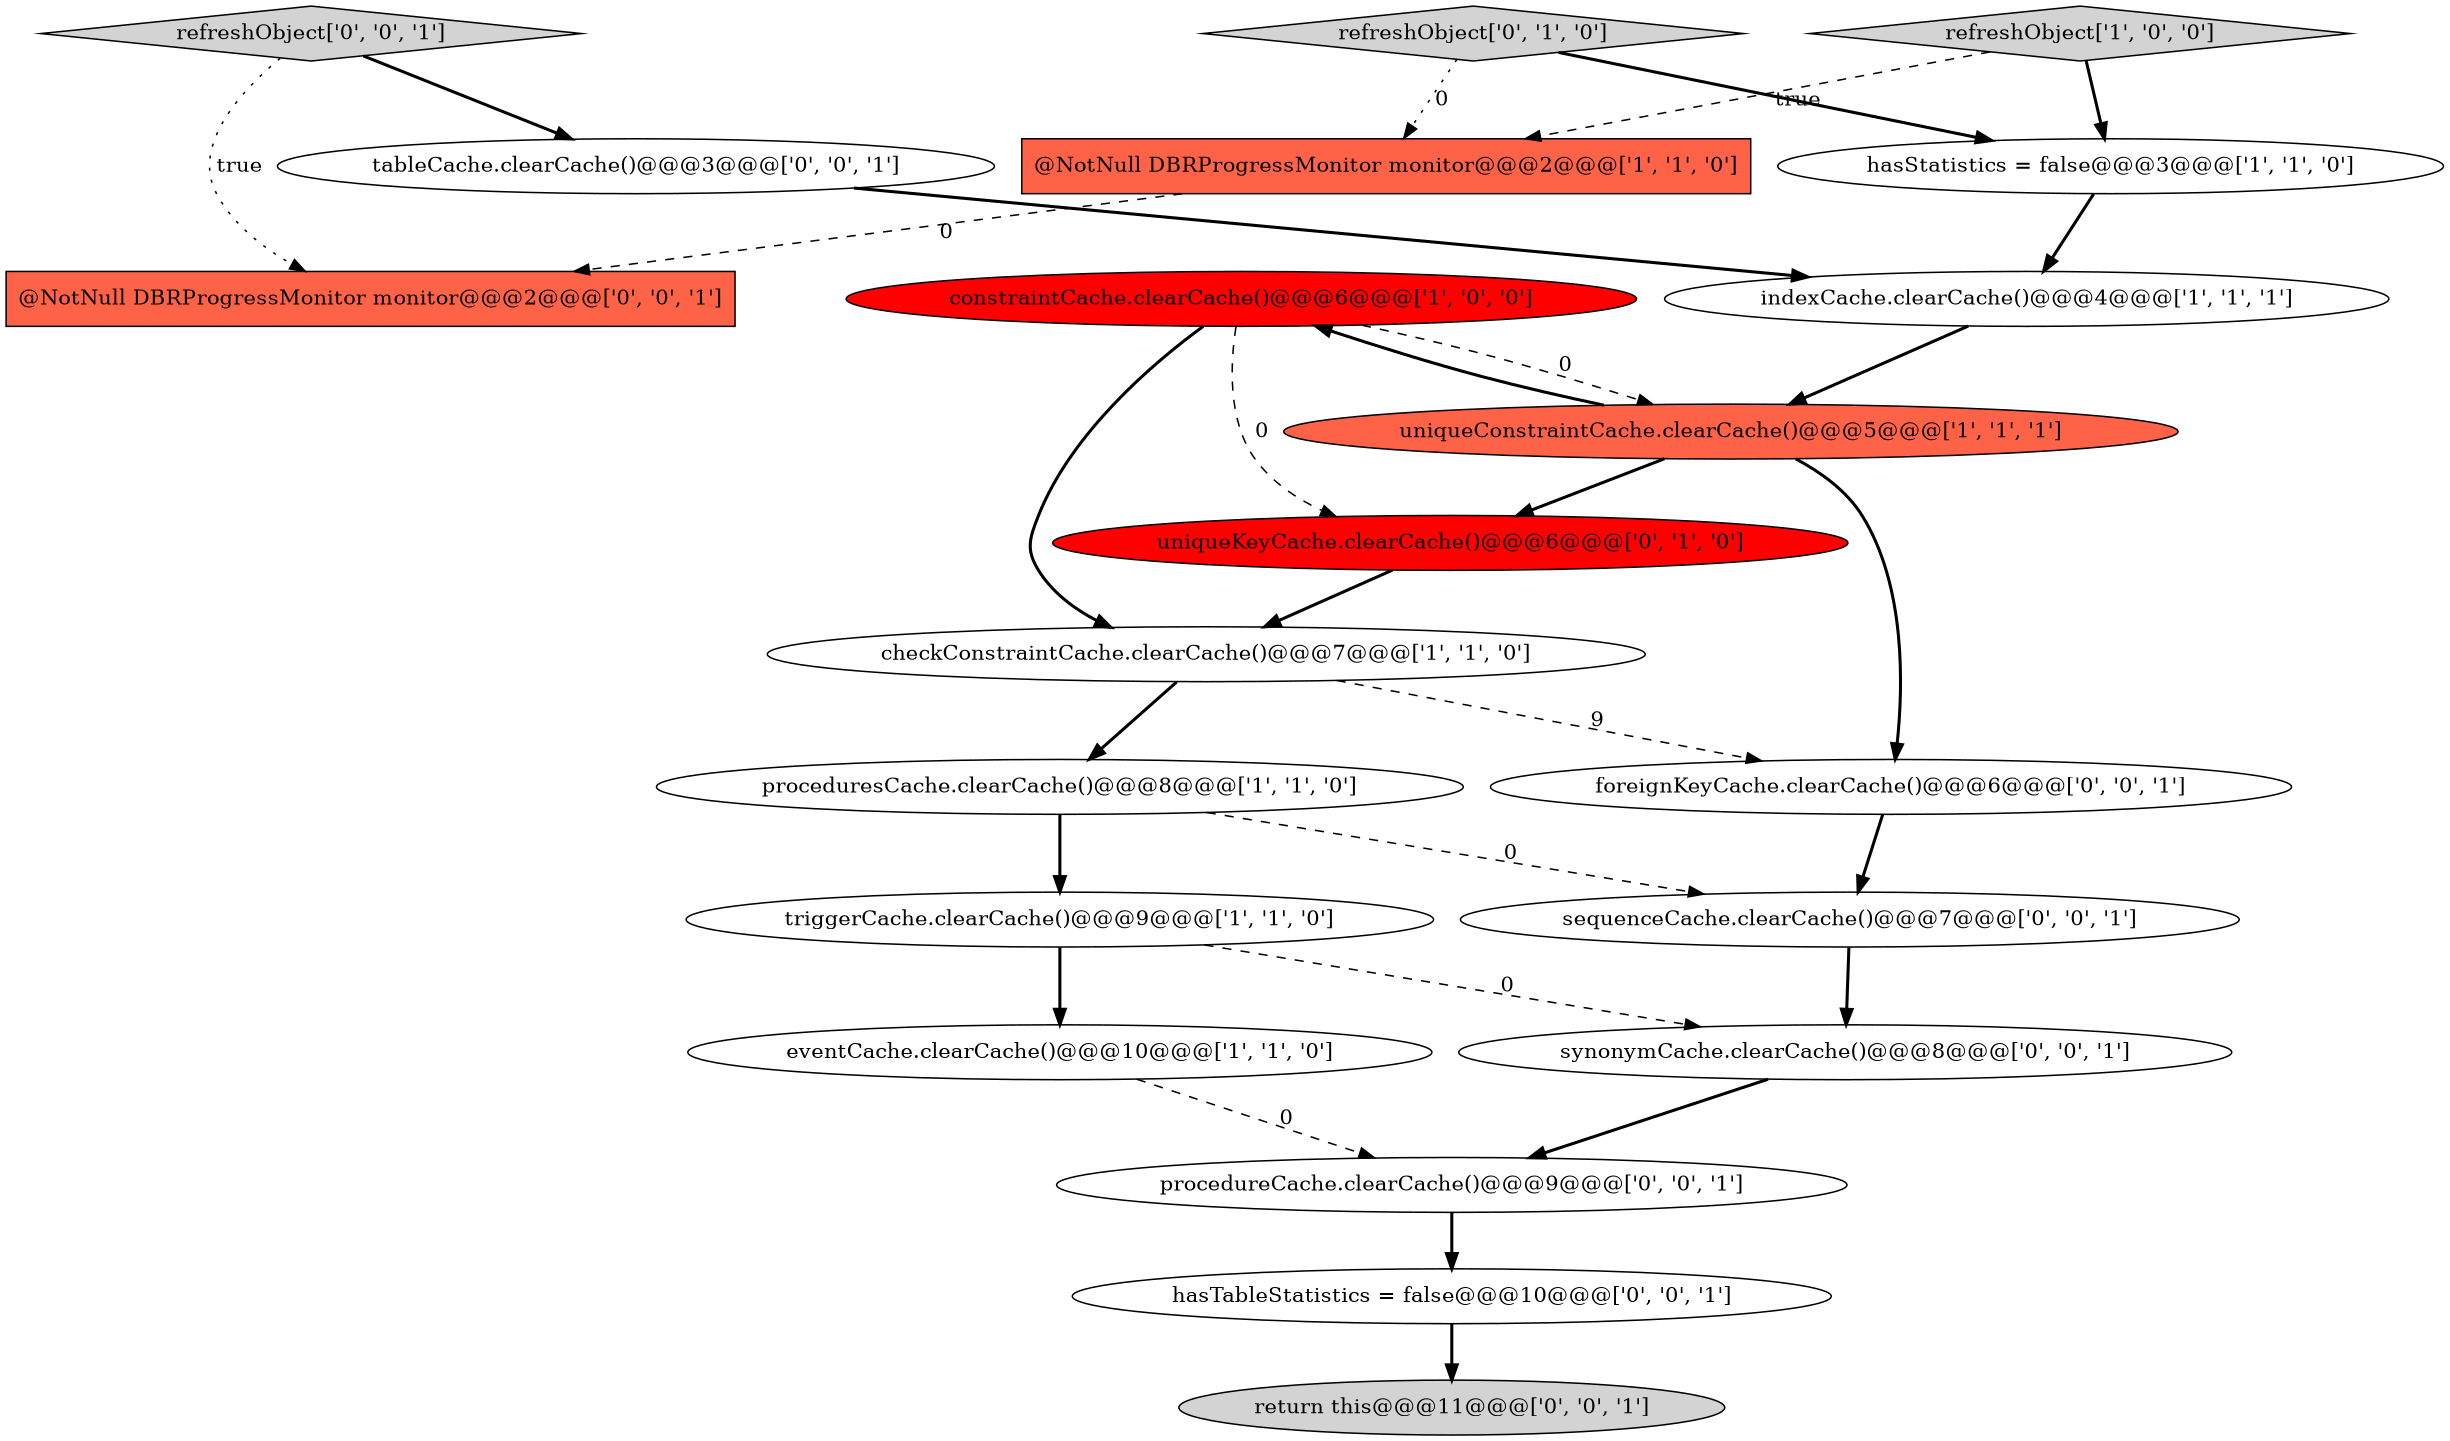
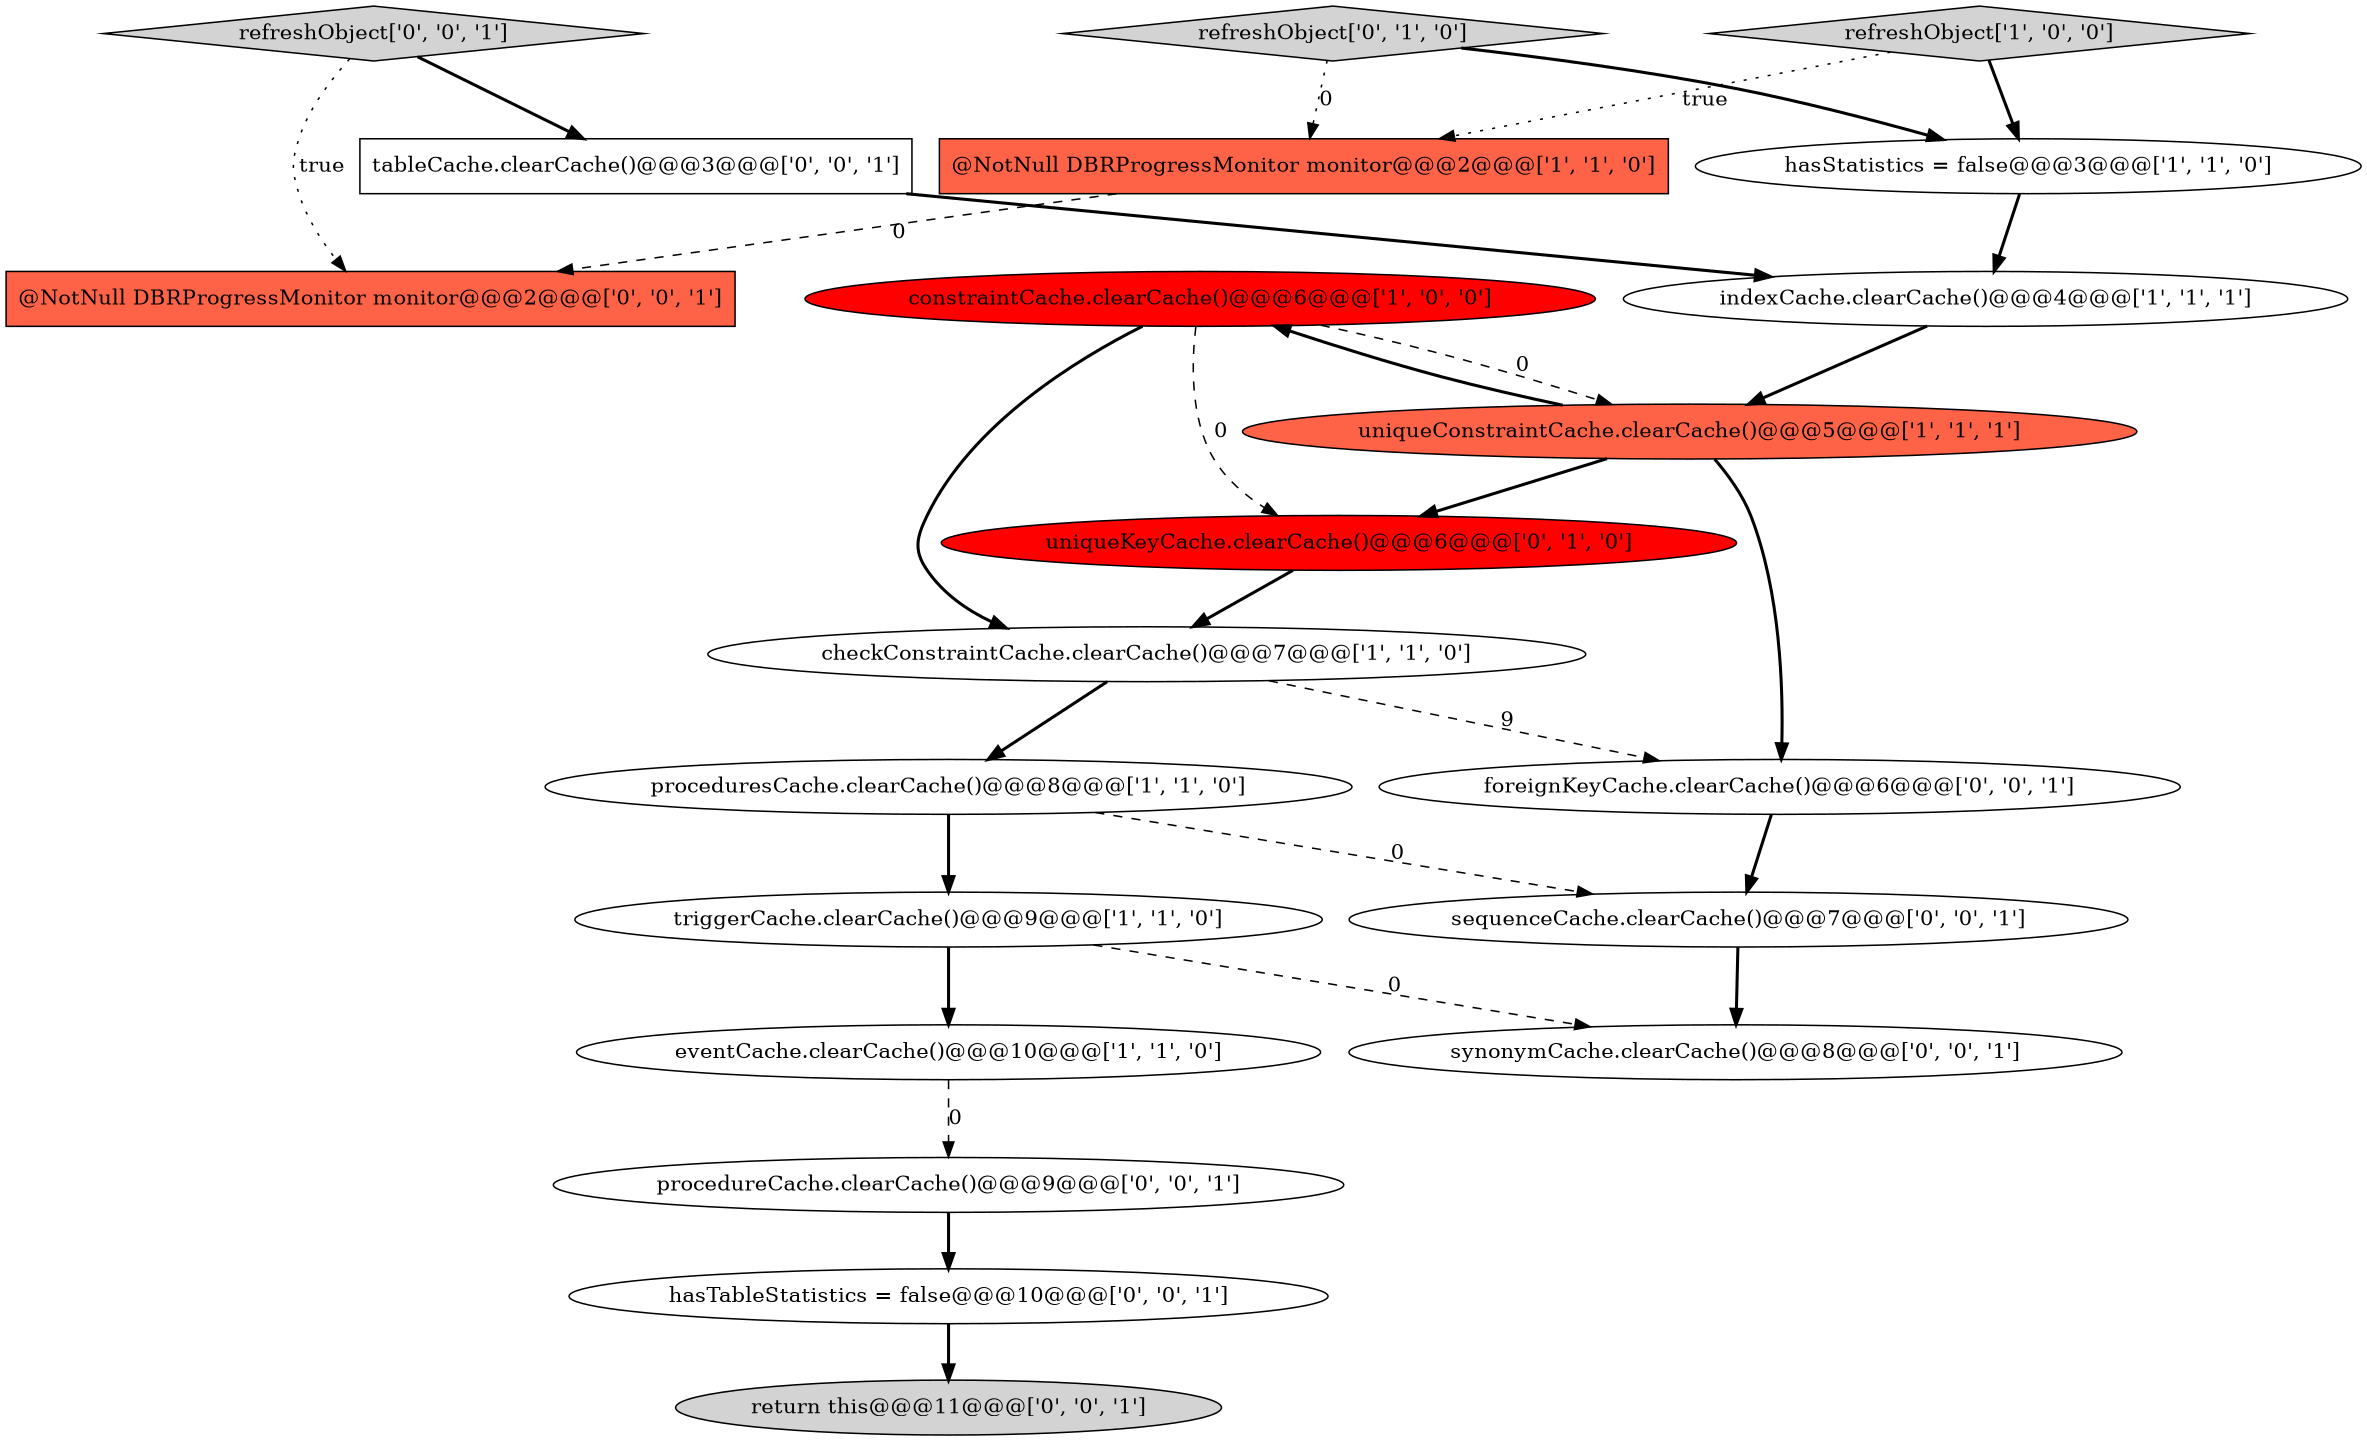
edge "refreshObject['1', '0', '0']" -> "@NotNull DBRProgressMonitor monitor@@@2@@@['1', '1', '0']": style dashed -> dotted
node "tableCache.clearCache()@@@3@@@['0', '0', '1']": shape ellipse -> box
edge "synonymCache.clearCache()@@@8@@@['0', '0', '1']" -> "procedureCache.clearCache()@@@9@@@['0', '0', '1']": removed
